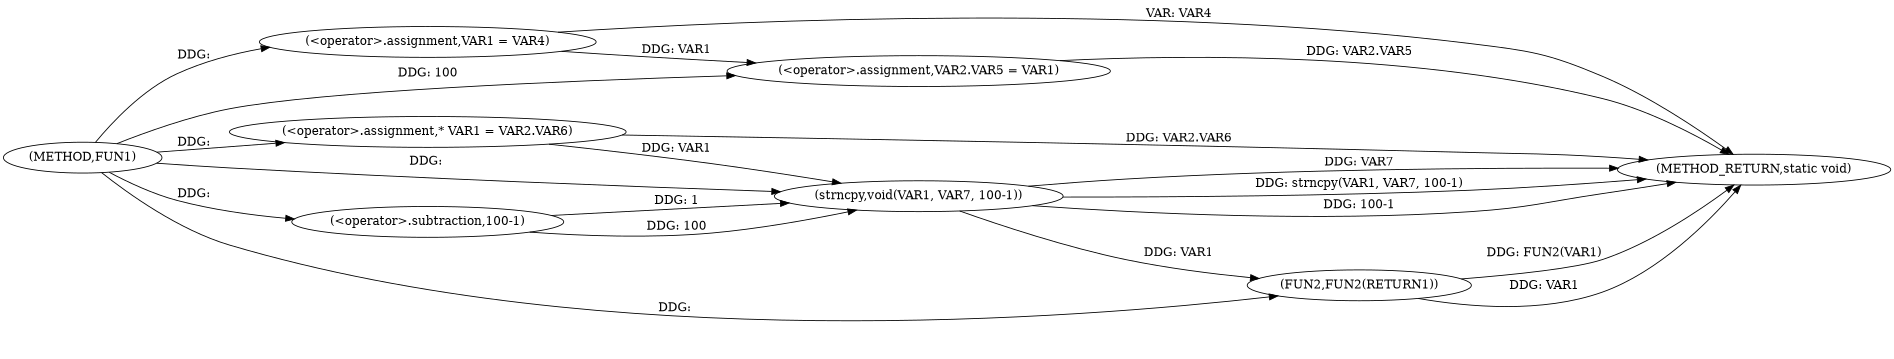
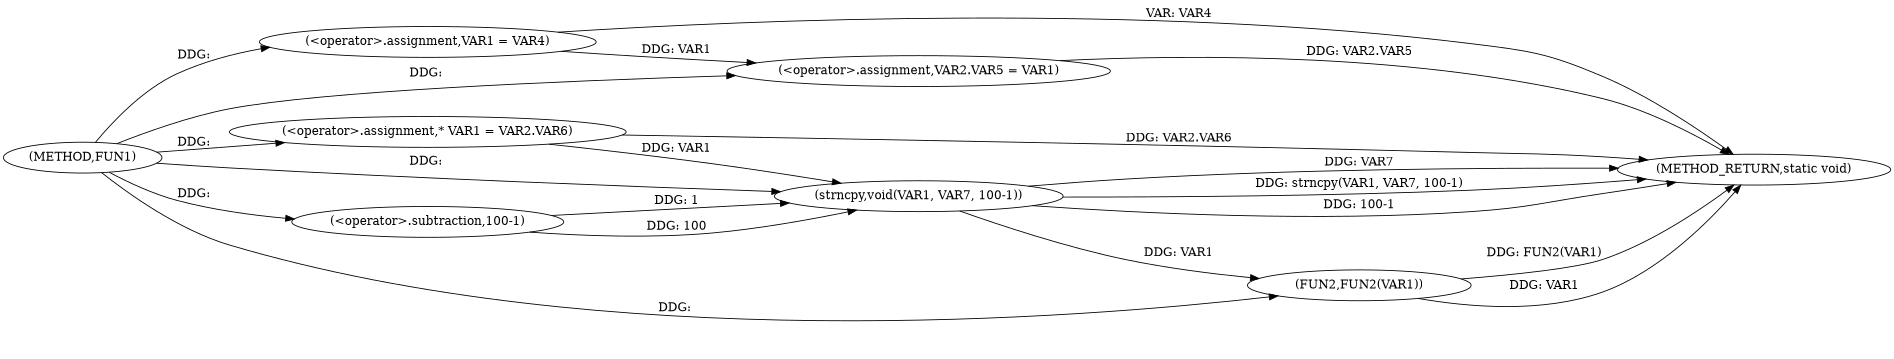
edge "(METHOD,FUN1)" -> "(<operator>.assignment,VAR2.VAR5 = VAR1)": label "DDG: 100" -> "DDG: "
node "(FUN2,FUN2(RETURN1))": label "(FUN2,FUN2(RETURN1))" -> "(FUN2,FUN2(VAR1))"
